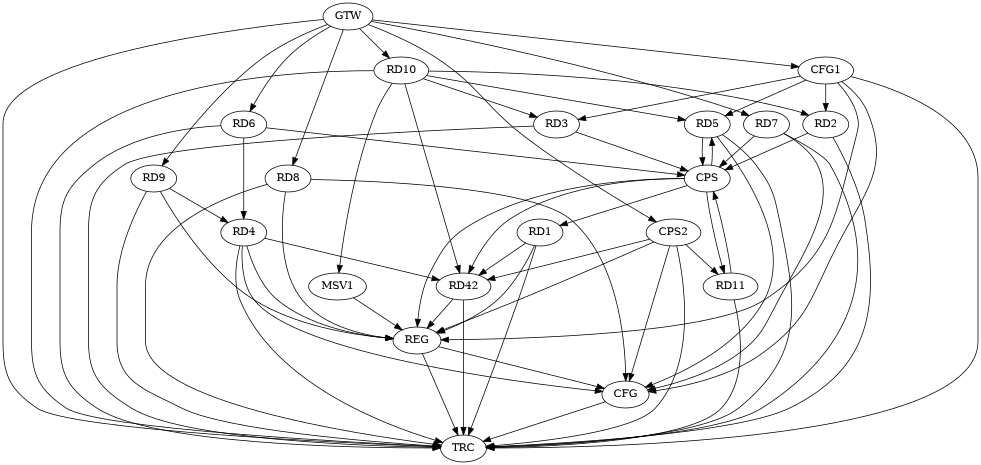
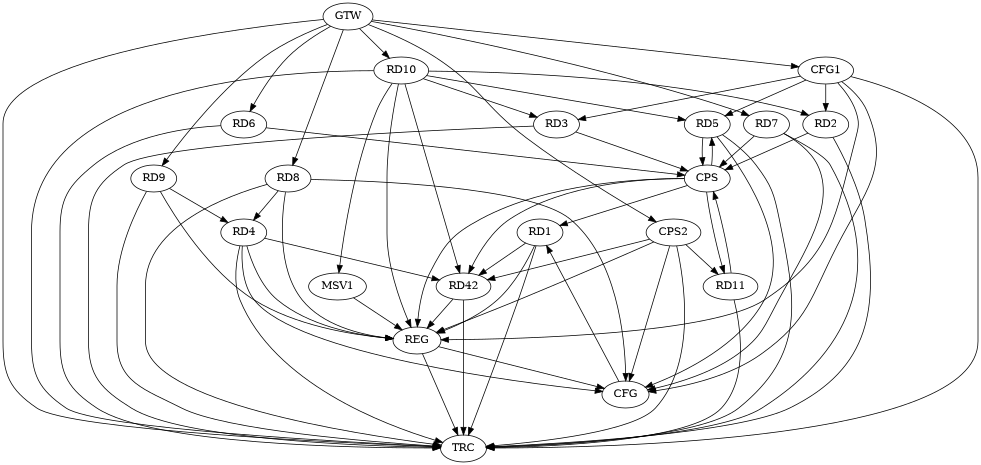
edge "RD6" -> "RD4": now "RD8" -> "RD4"
edge "RD10" -> "REG": added
edge "CFG" -> "TRC": now "CFG" -> "RD1"
